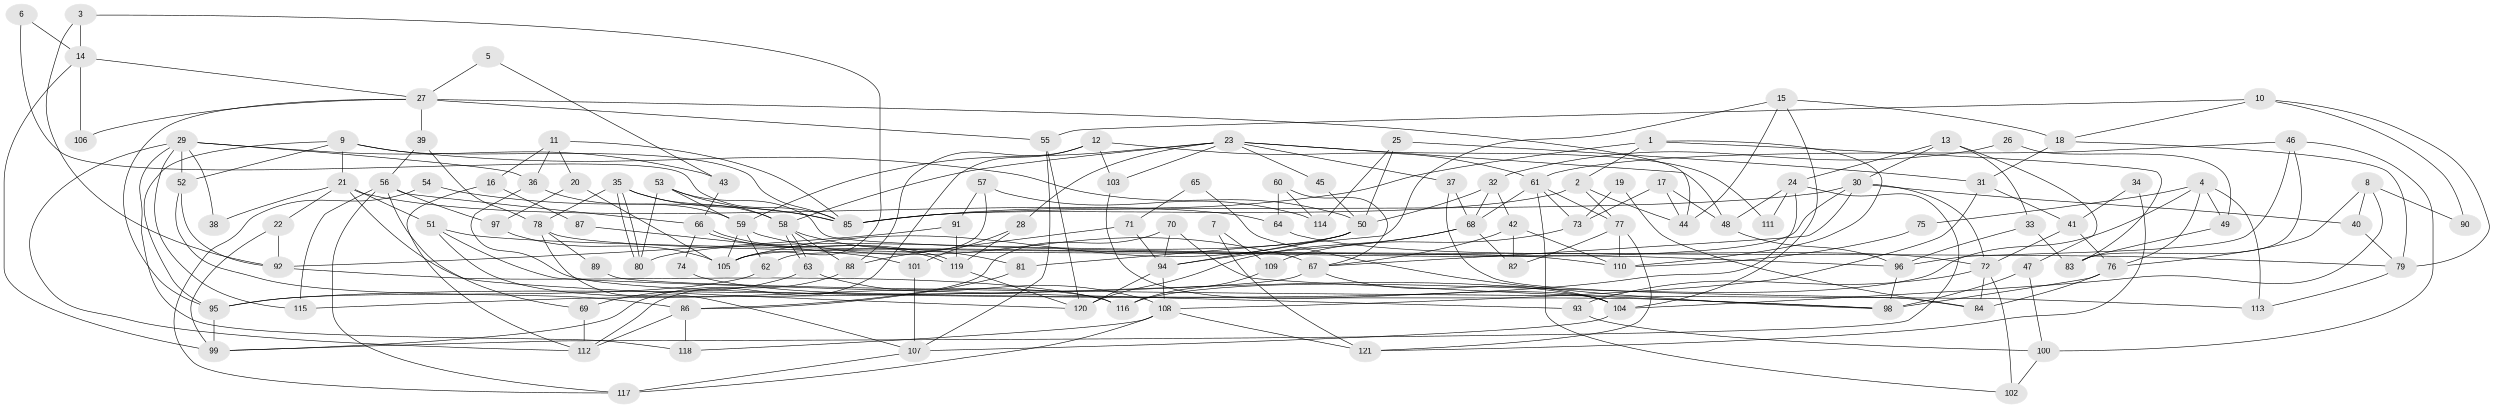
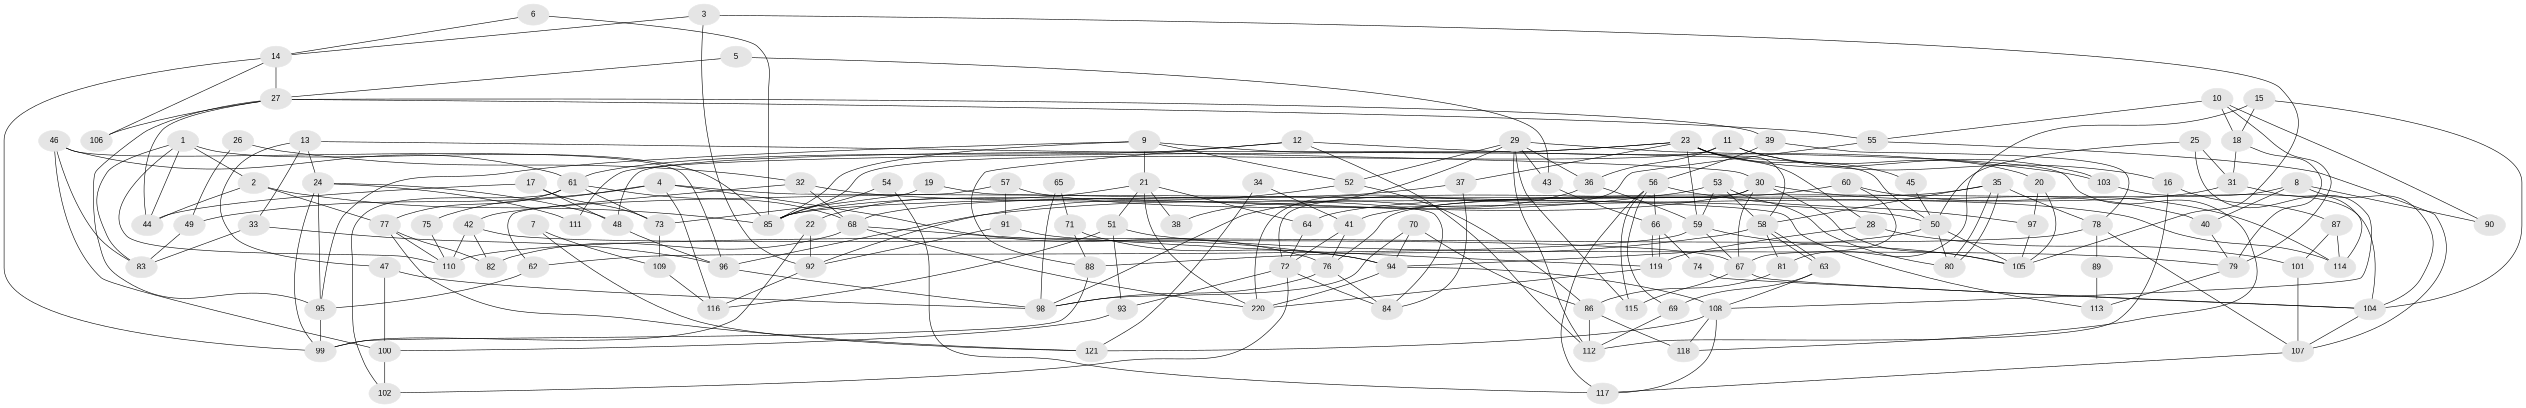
edge "15" -- "44": now "1" -- "44"
edge "87" -- "114": added
node "120": label "120" -> "220"
